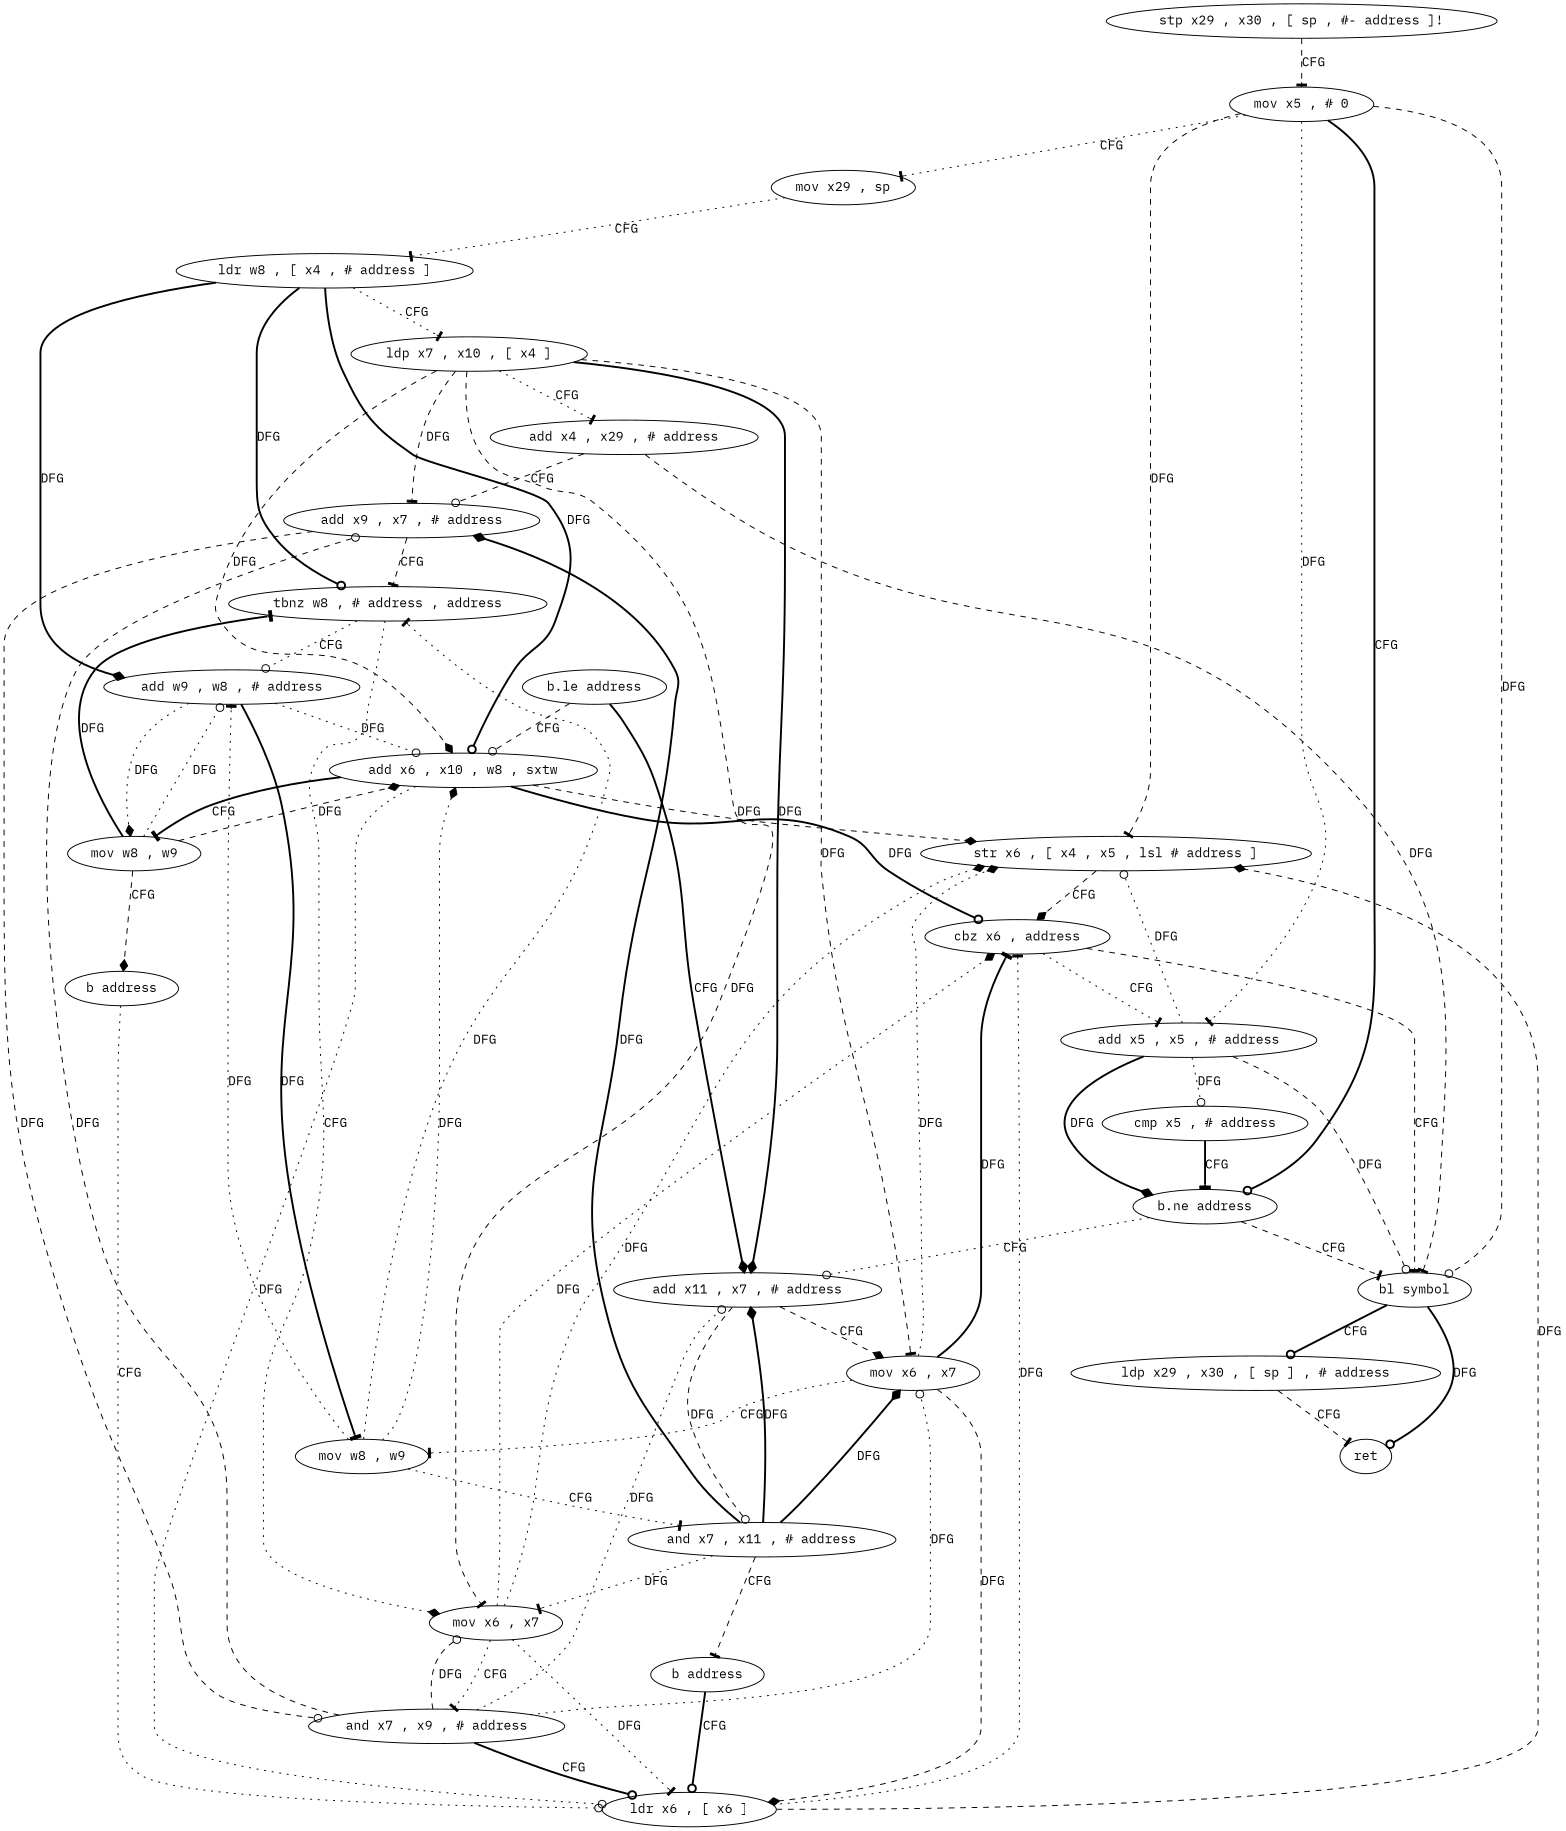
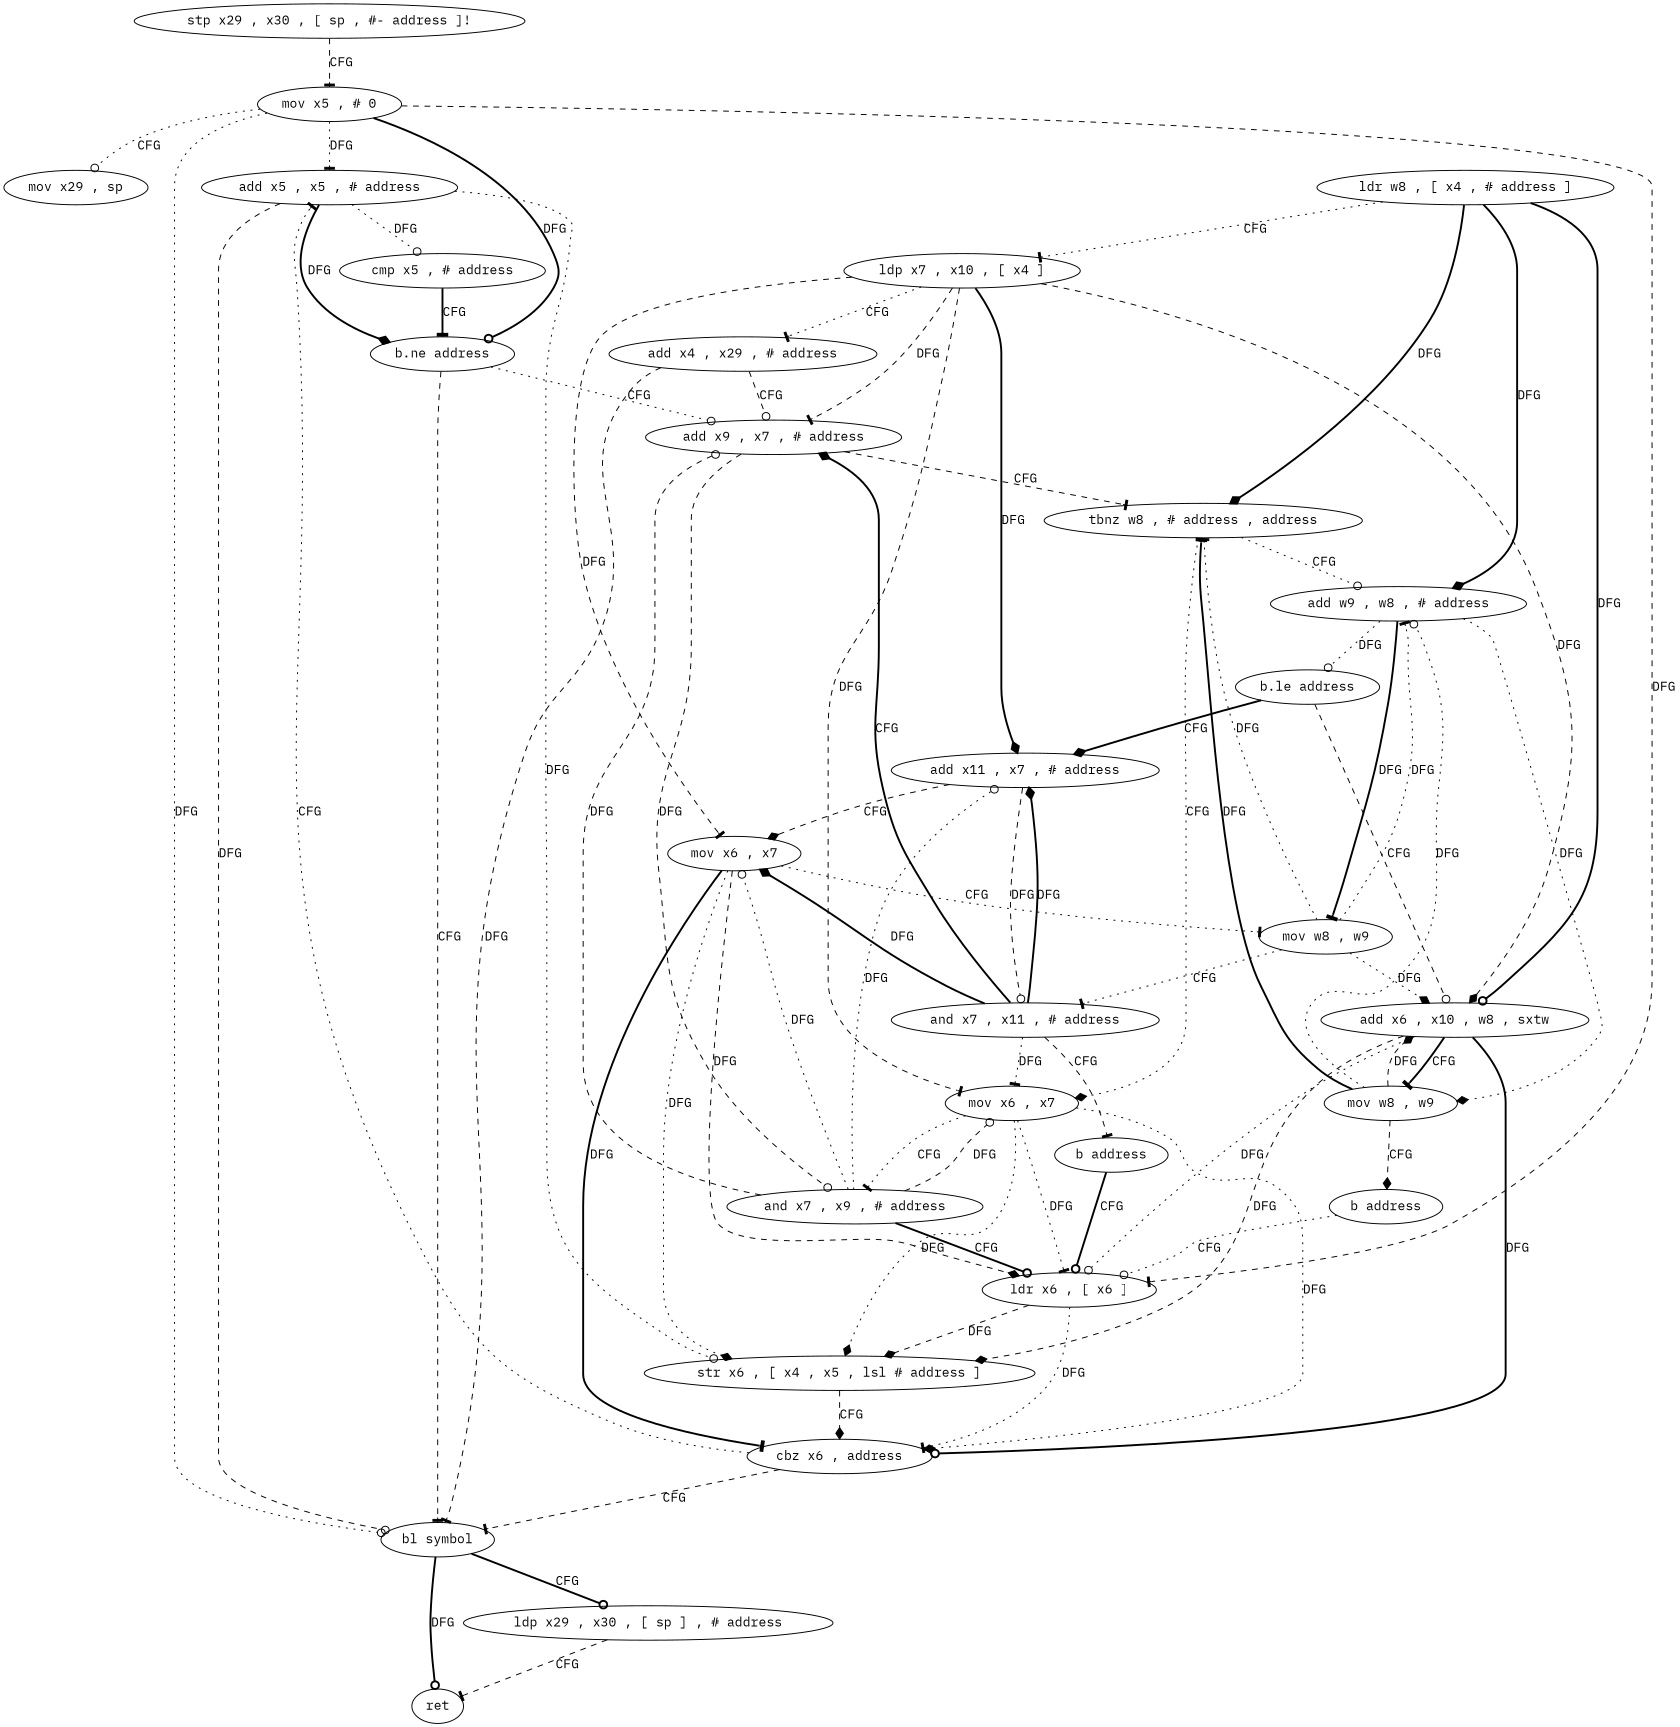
edge "mov x5 , # 0" -> "mov x29 , sp": arrowhead tee -> odot
edge "mov x29 , sp" -> "ldr w8 , [ x4 , # address ]": removed, label "CFG"
edge "ldr w8 , [ x4 , # address ]" -> "tbnz w8 , # address , address": arrowhead odot -> diamond
edge "mov x5 , # 0" -> "str x6 , [ x4 , x5 , lsl # address ]": now "mov x5 , # 0" -> "ldr x6 , [ x6 ]"
edge "mov x5 , # 0" -> "b.ne address": label "CFG" -> "DFG"
edge "mov x5 , # 0" -> "bl symbol": style dashed -> dotted
edge "add w9 , w8 , # address" -> "add x6 , x10 , w8 , sxtw": now "add w9 , w8 , # address" -> "b.le address"
edge "and x7 , x11 , # address" -> "add x9 , x7 , # address": label "DFG" -> "CFG"
edge "b.ne address" -> "add x11 , x7 , # address": now "b.ne address" -> "add x9 , x7 , # address"
